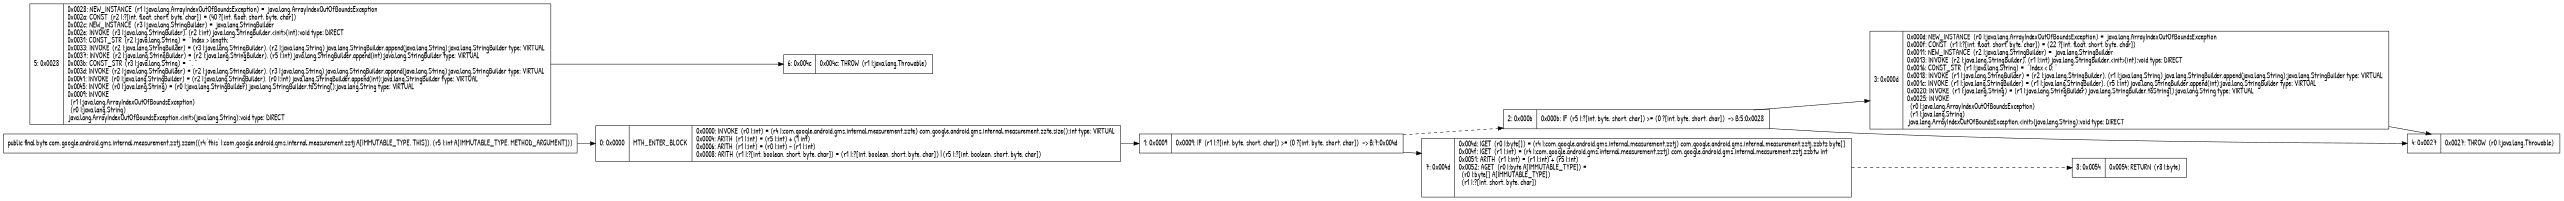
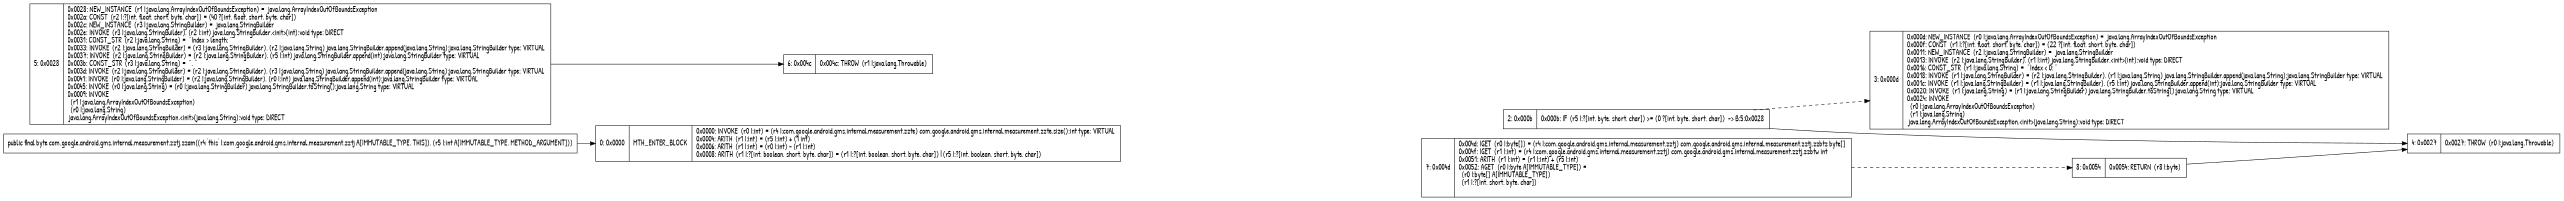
node "3: 0x000d": text "0x0025: INVOKE" -> "0x0024: INVOKE"
edge "2: 0x000b" -> "3: 0x000d": style solid -> dashed
edge "3: 0x000d" -> "4: 0x0027": now "8: 0x0054" -> "4: 0x0027"
node "1: 0x0009": removed
